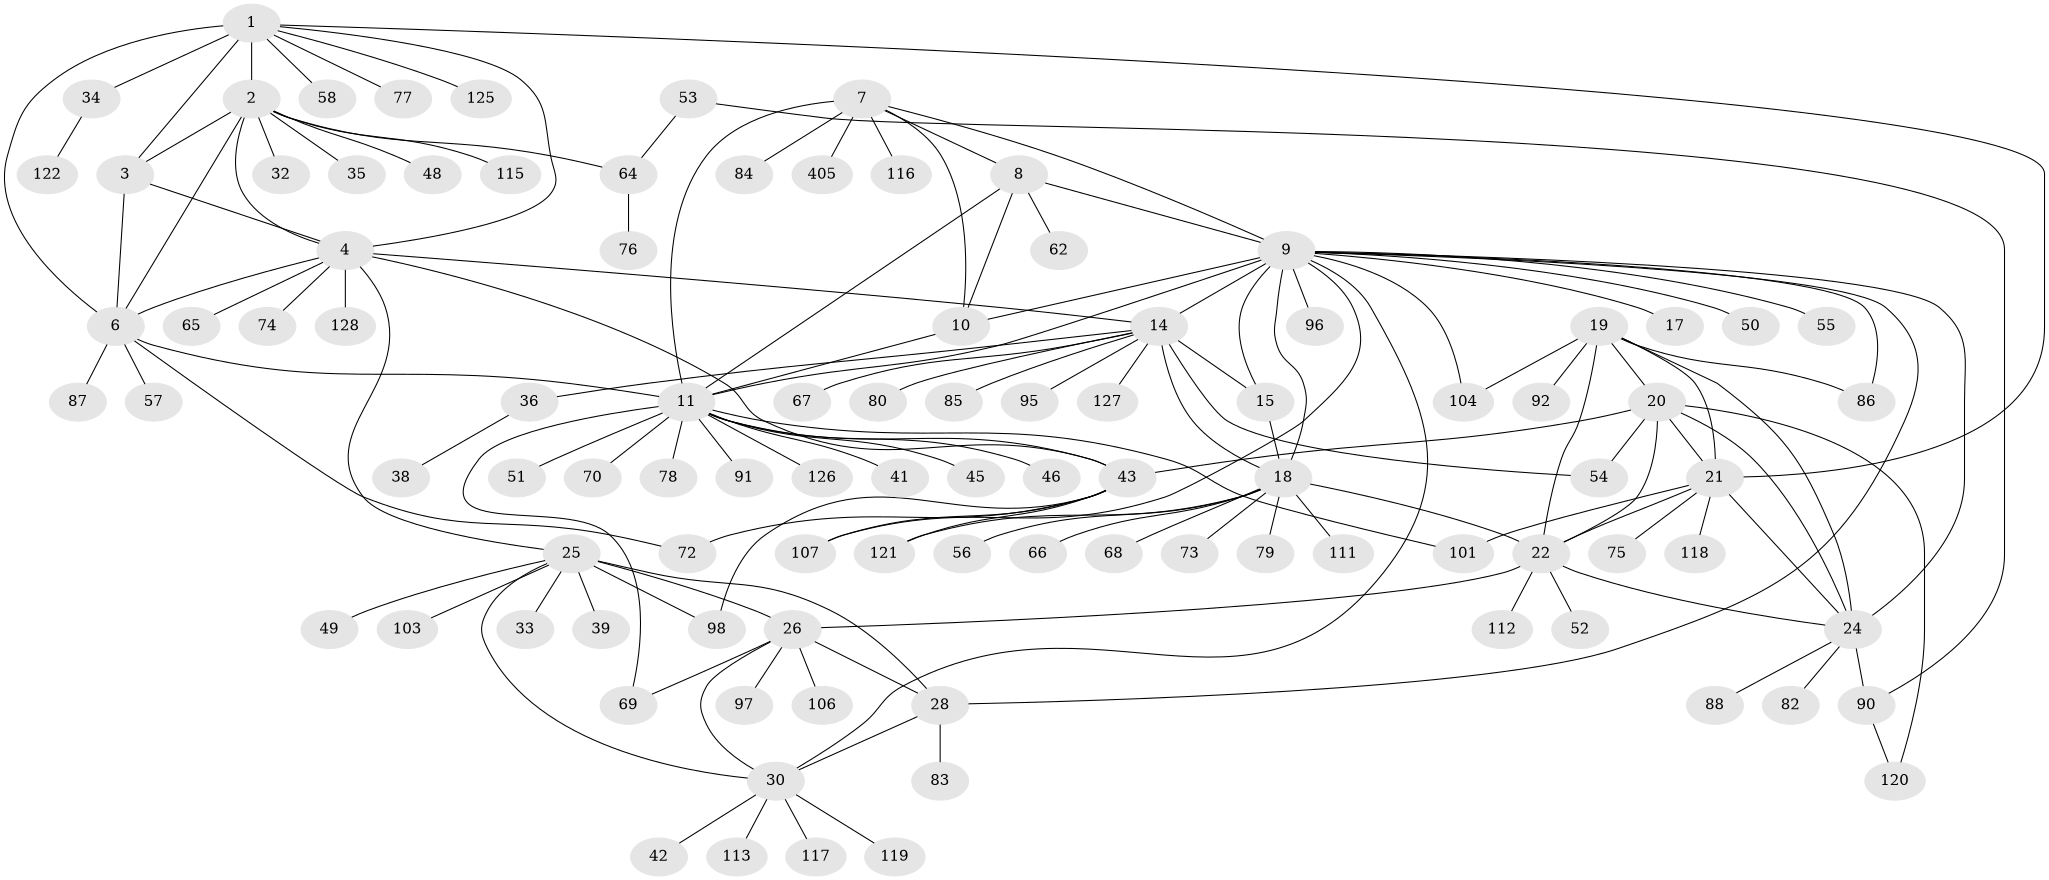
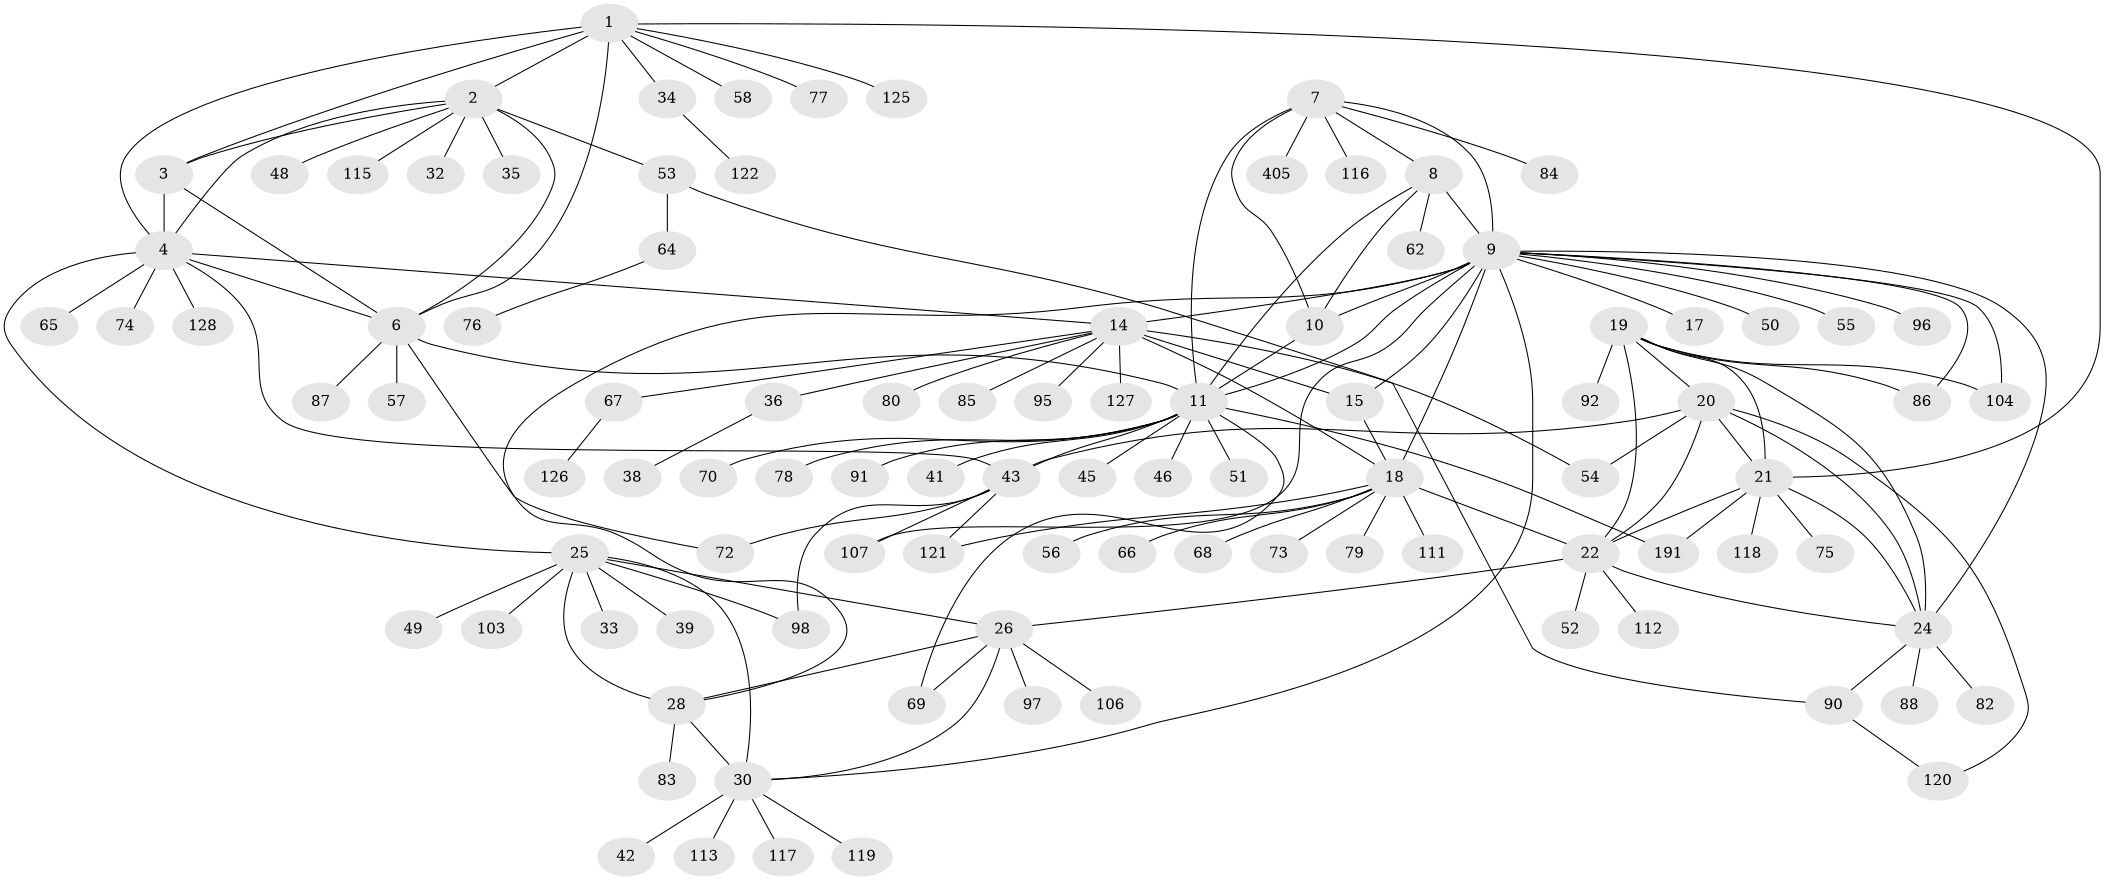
edge "2" -- "64": now "2" -- "53"
edge "11" -- "126": now "67" -- "126"
node "101": label "101" -> "191"
